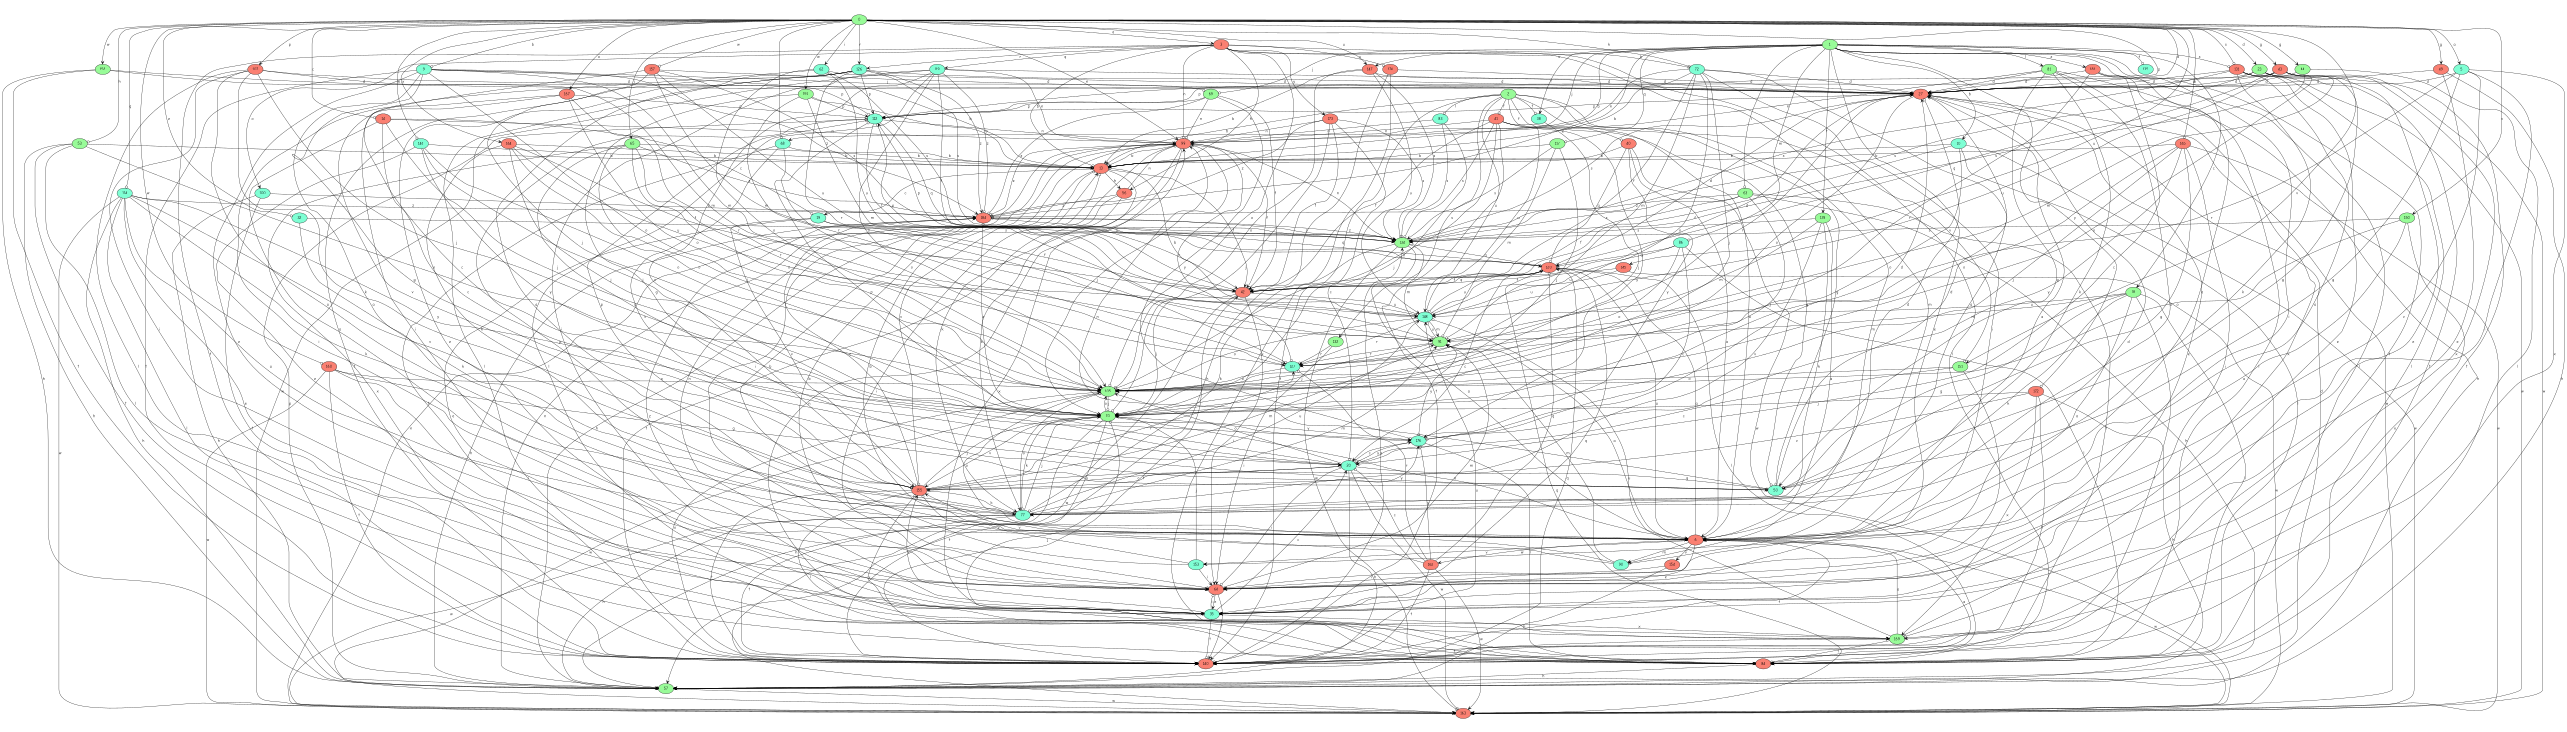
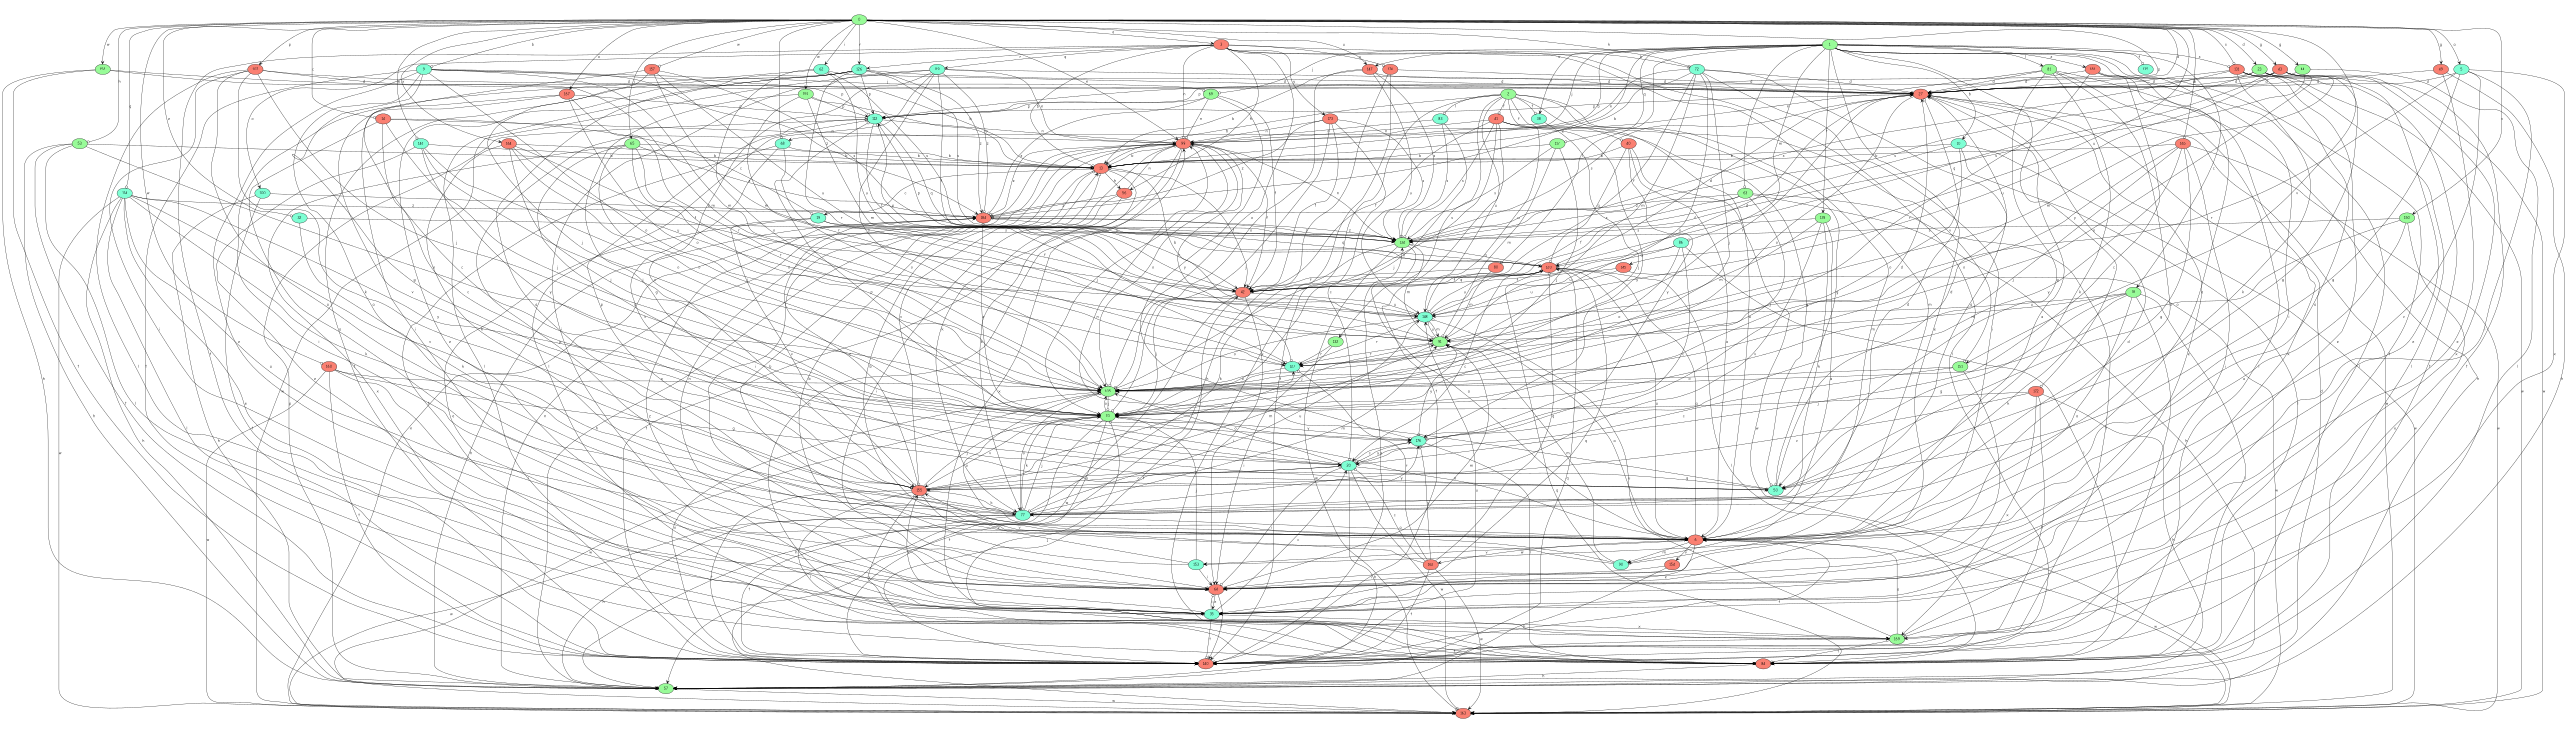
edge "157" -> "27": removed, label "d"
edge "99" -> "105": added, label "o"
node "80": added
edge "18" -> "50": arrowhead odot -> vee
edge "84" -> "6": now "77" -> "6"
